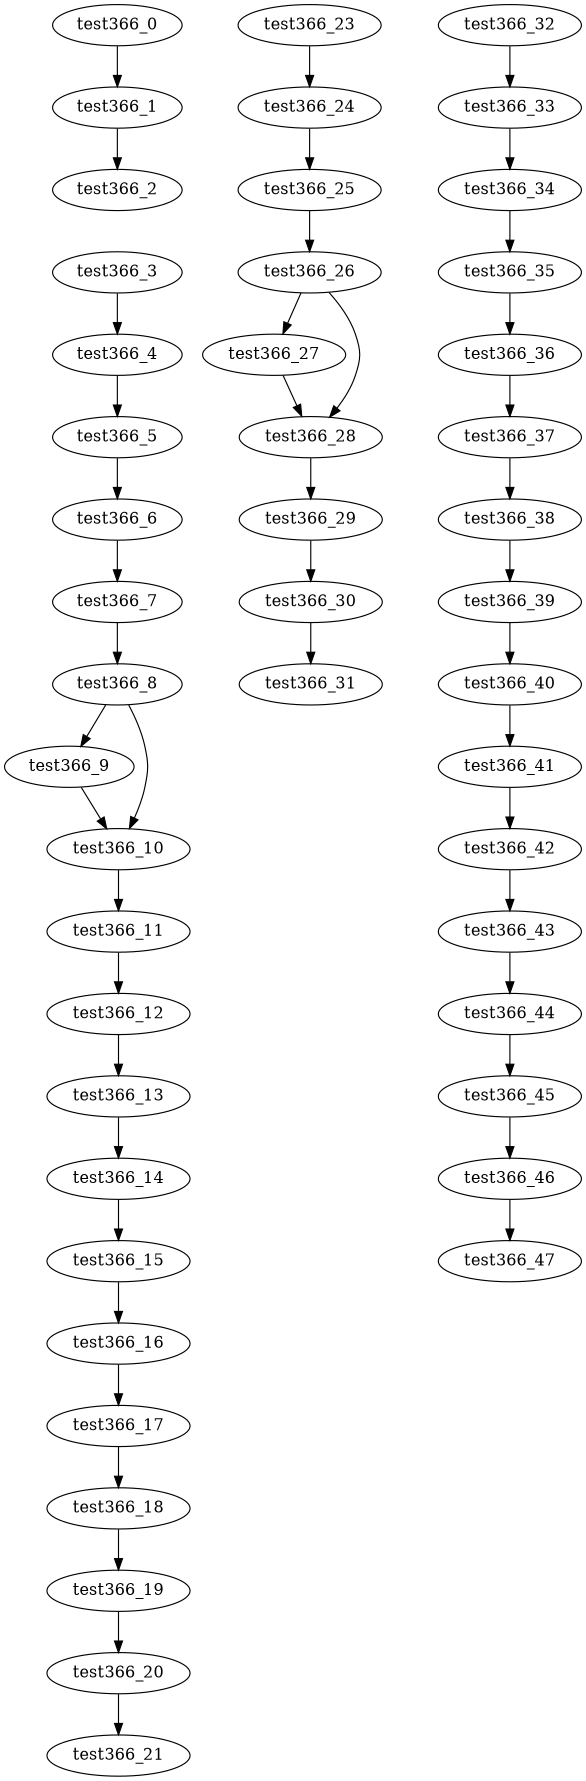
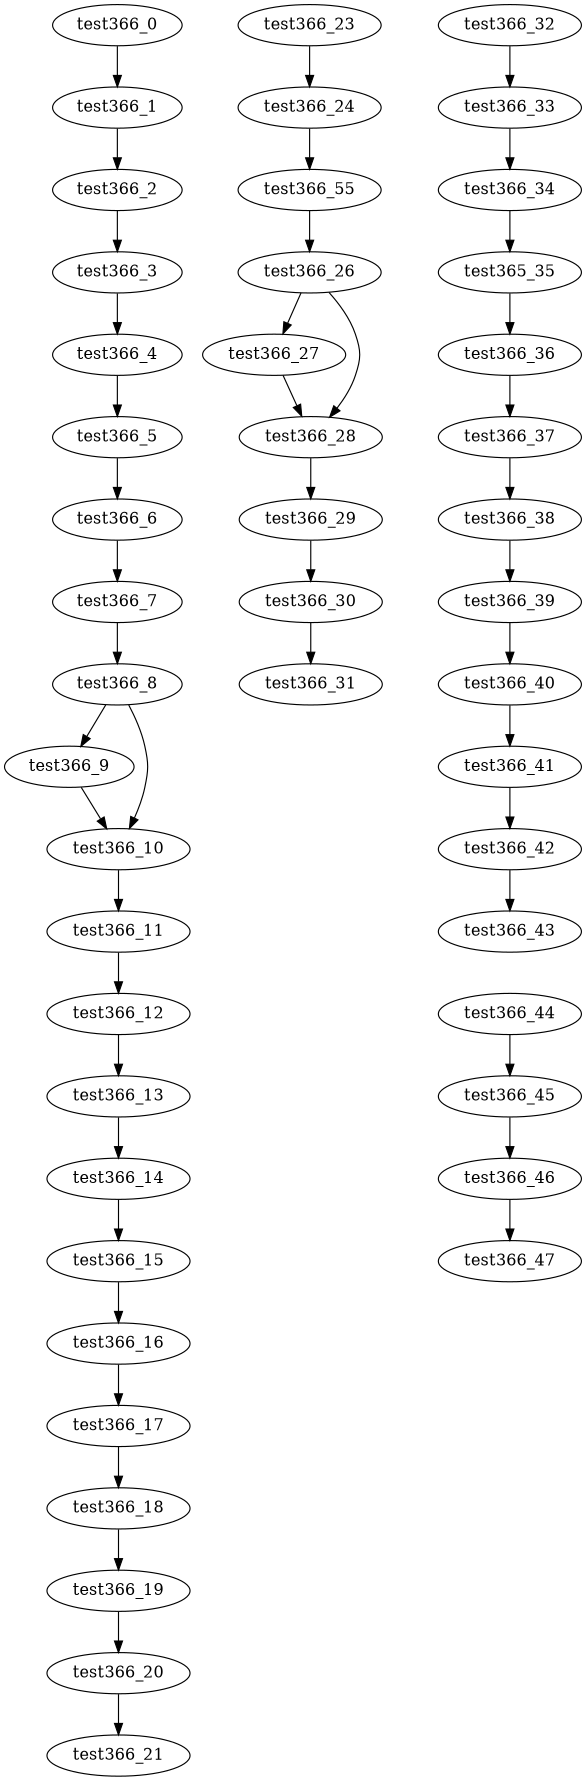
node "test366_25": label "test366_25" -> "test366_55"
edge "test366_2" -> "test366_3": added
node "test366_35": label "test366_35" -> "test365_35"
edge "test366_43" -> "test366_44": removed
